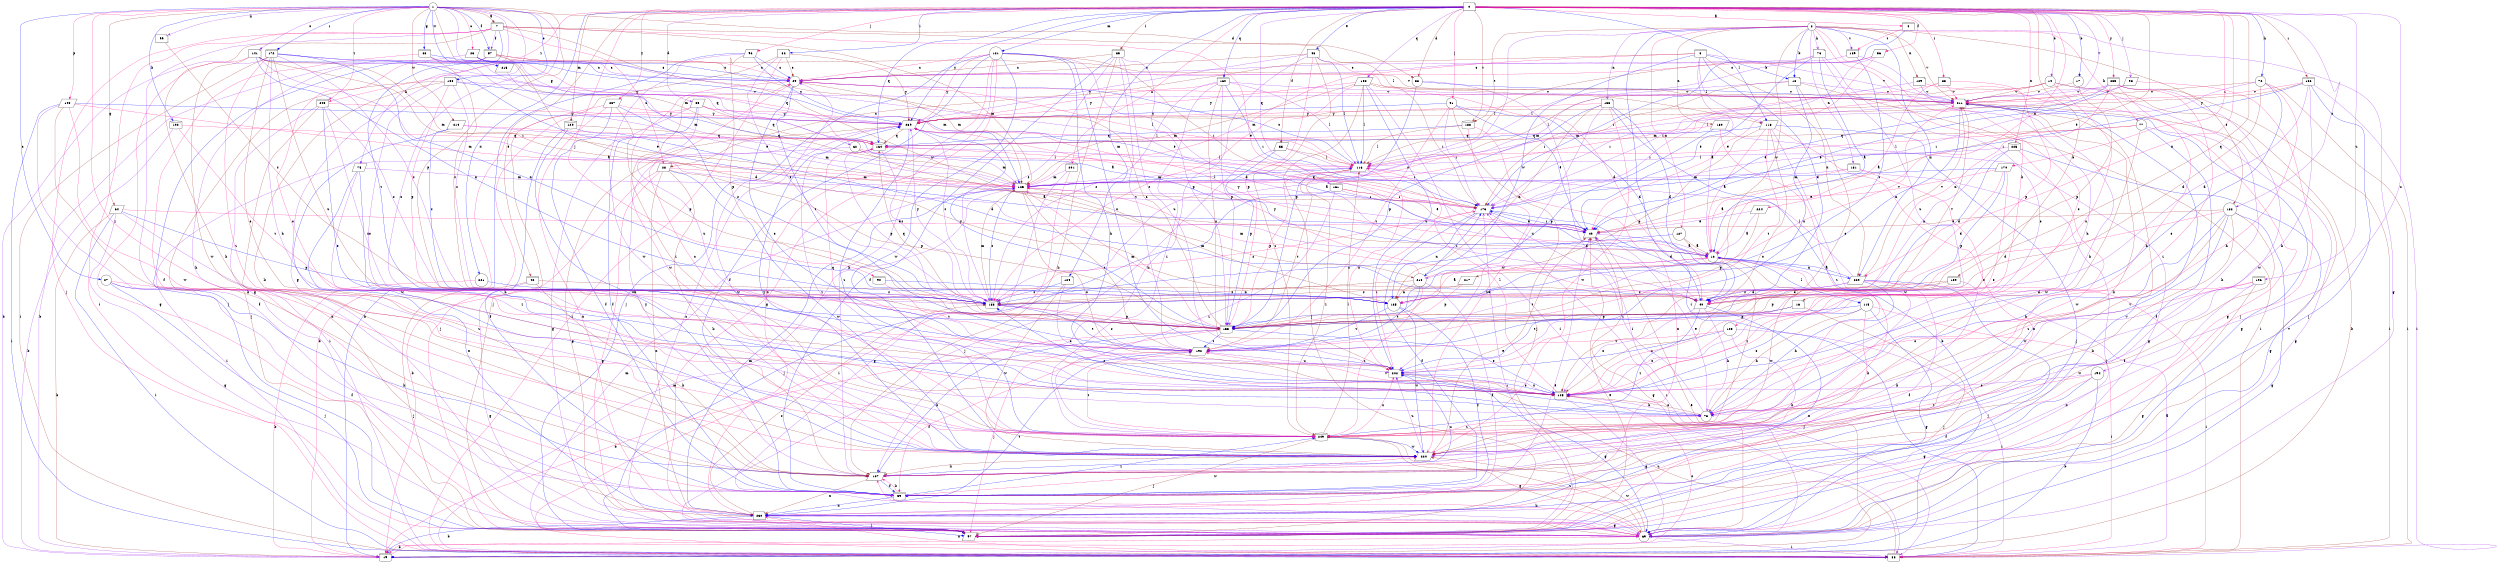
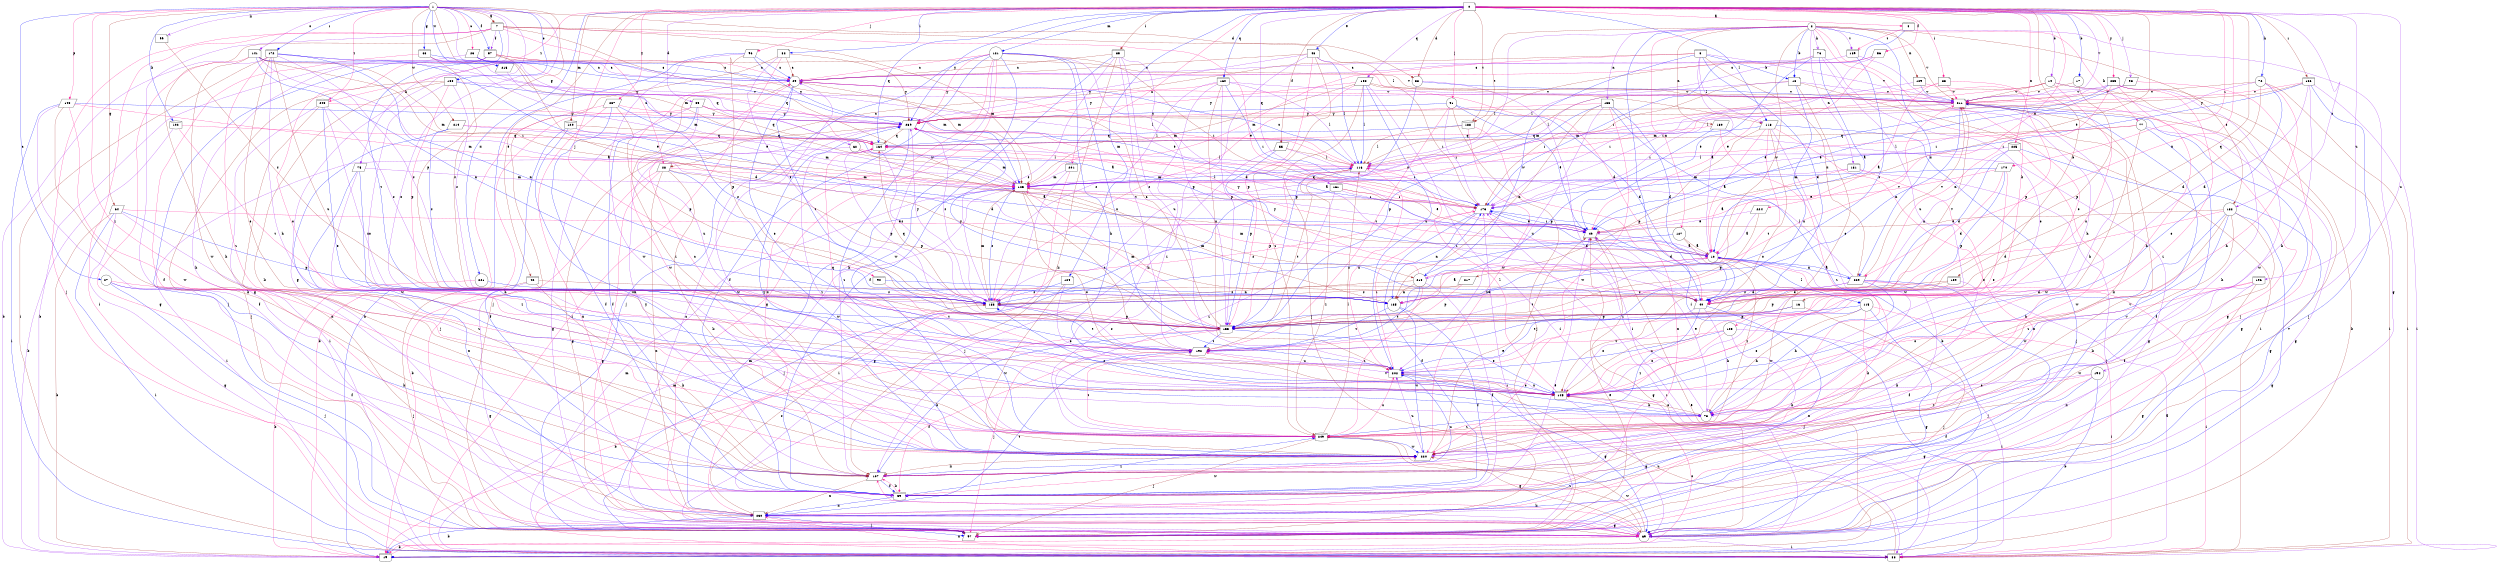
node "235": shape cylinder -> note
